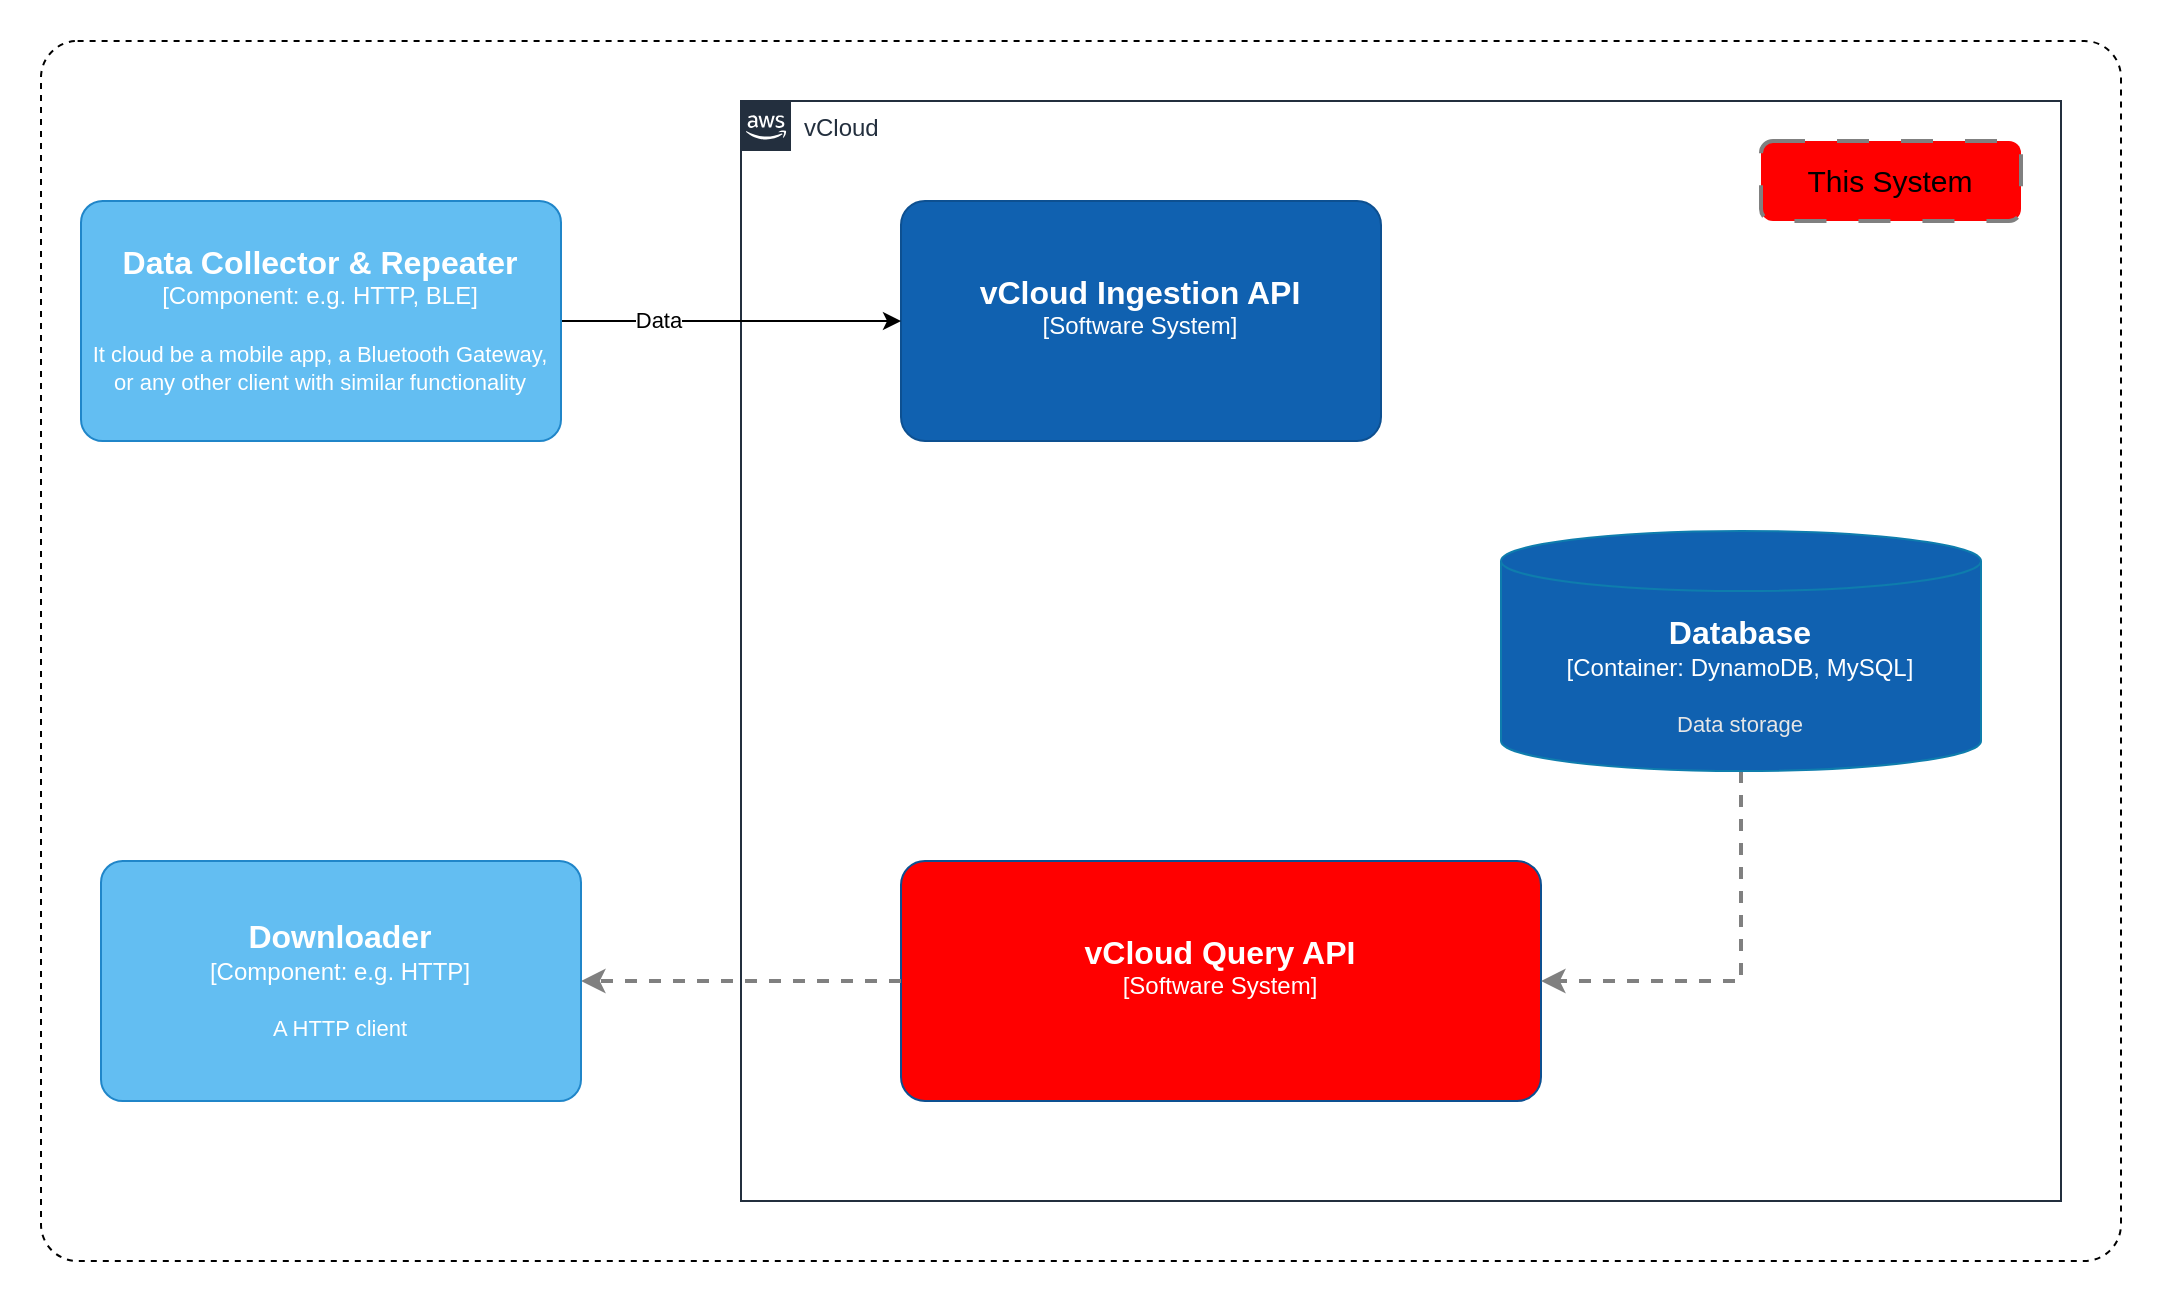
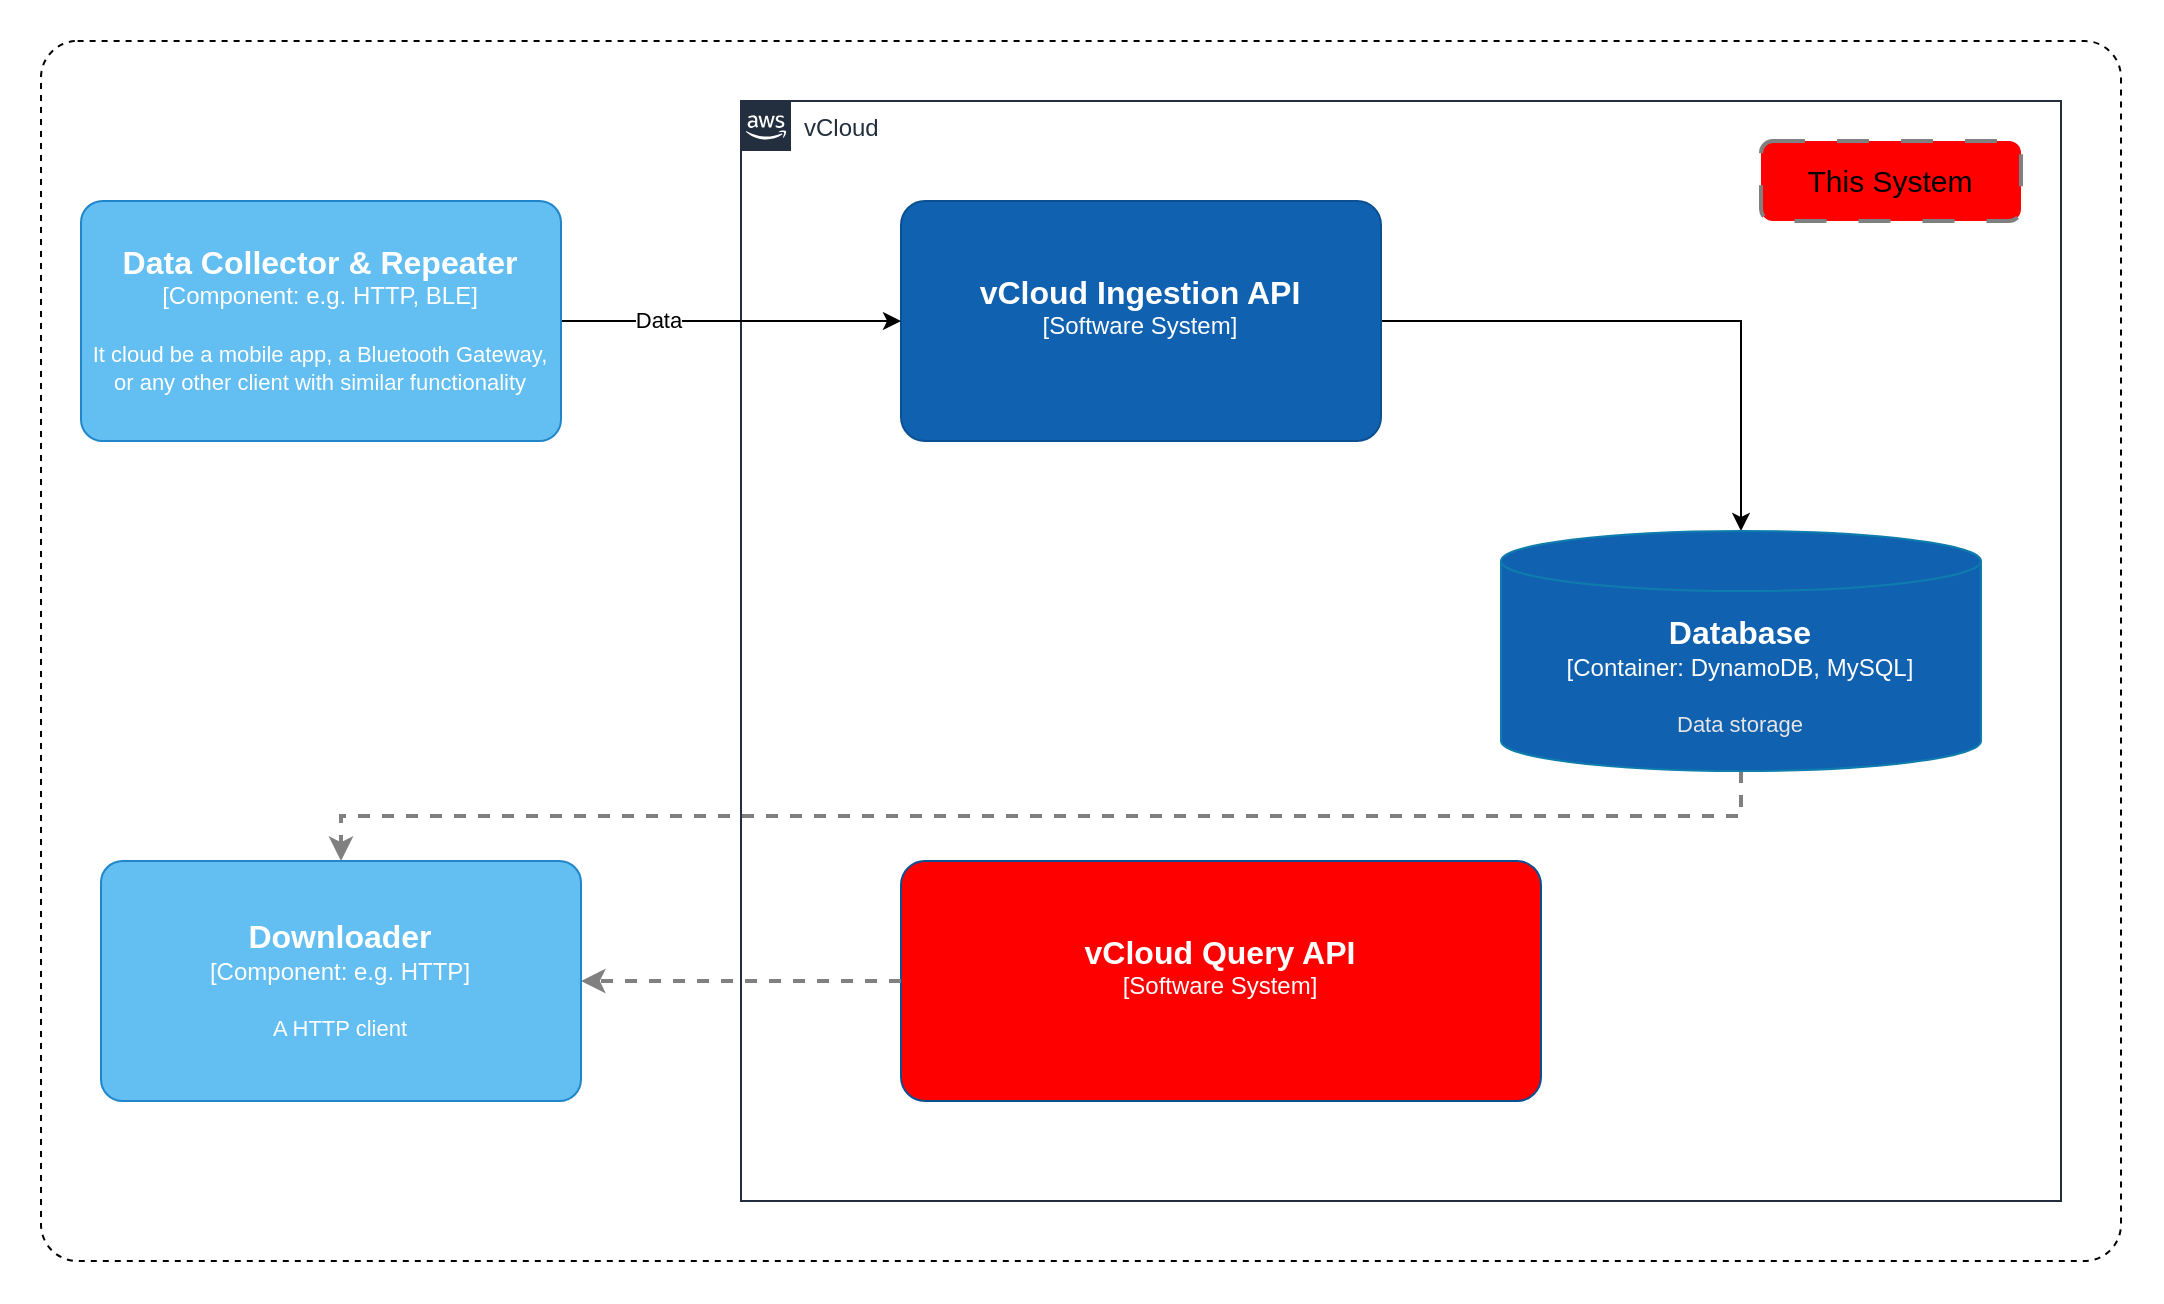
edge "vCloud Ingestion API [Software System]" -> "Database [Container: DynamoDB, MySQL] Data storage": added
edge "Database [Container: DynamoDB, MySQL] Data storage" -> "vCloud Query API [Software System]": now "Database [Container: DynamoDB, MySQL] Data storage" -> "Downloader [Component: e.g. HTTP] A HTTP client"
